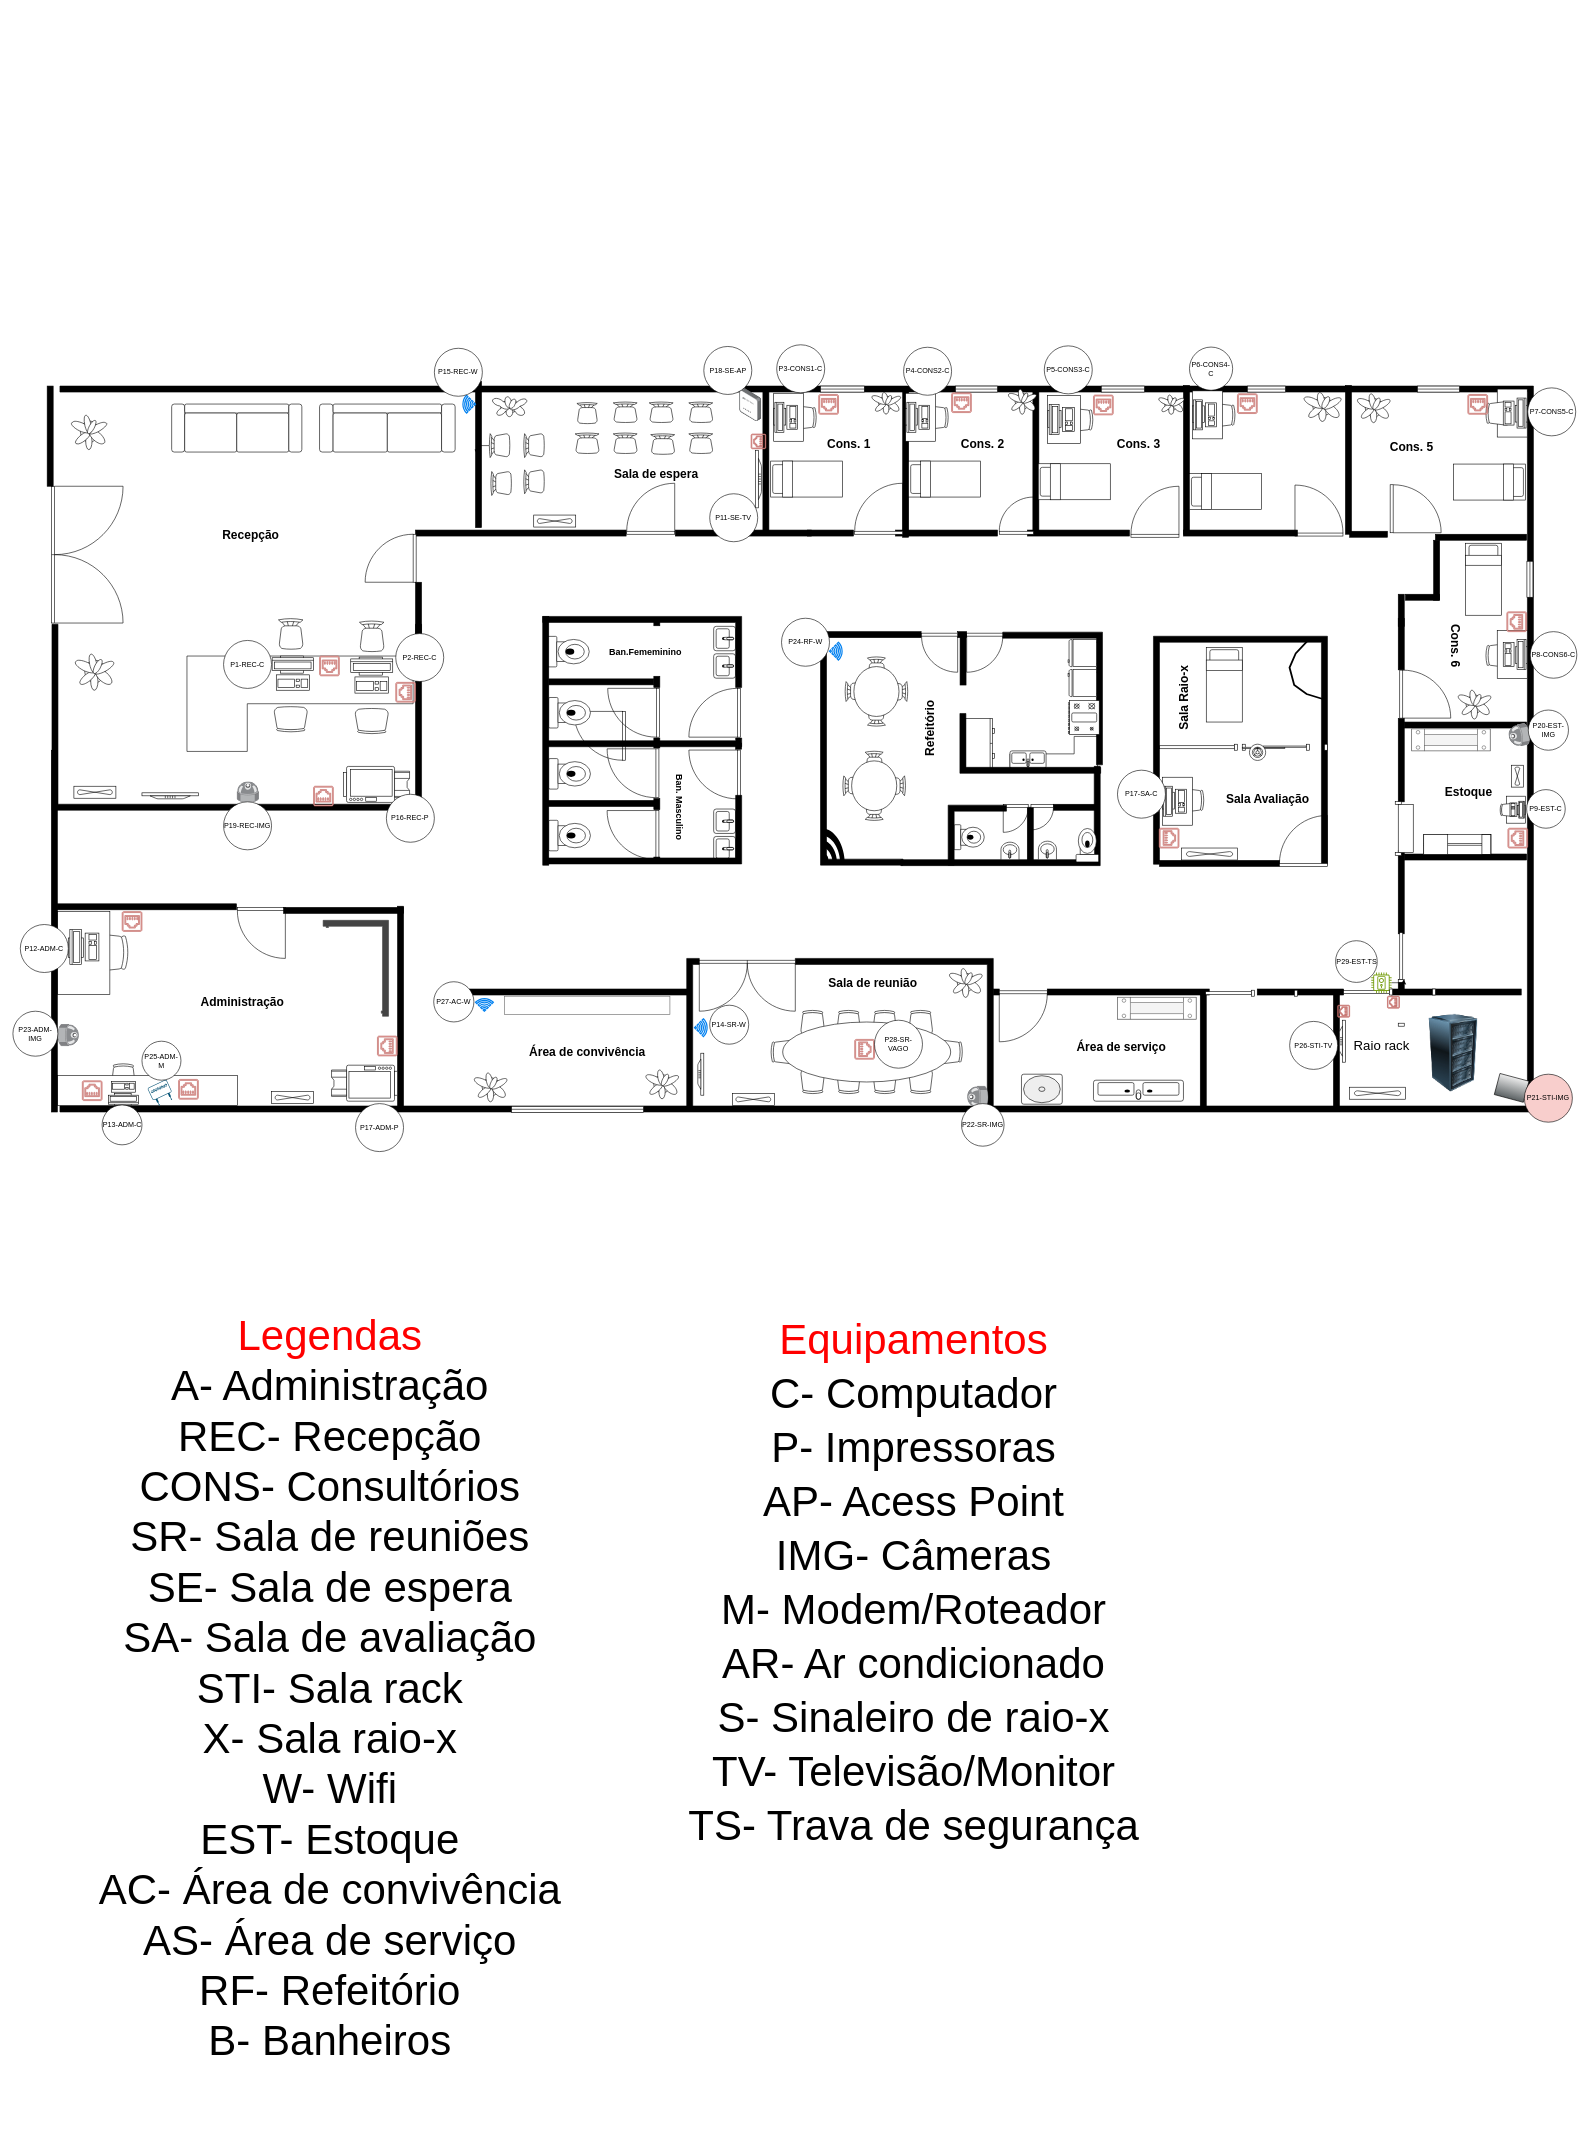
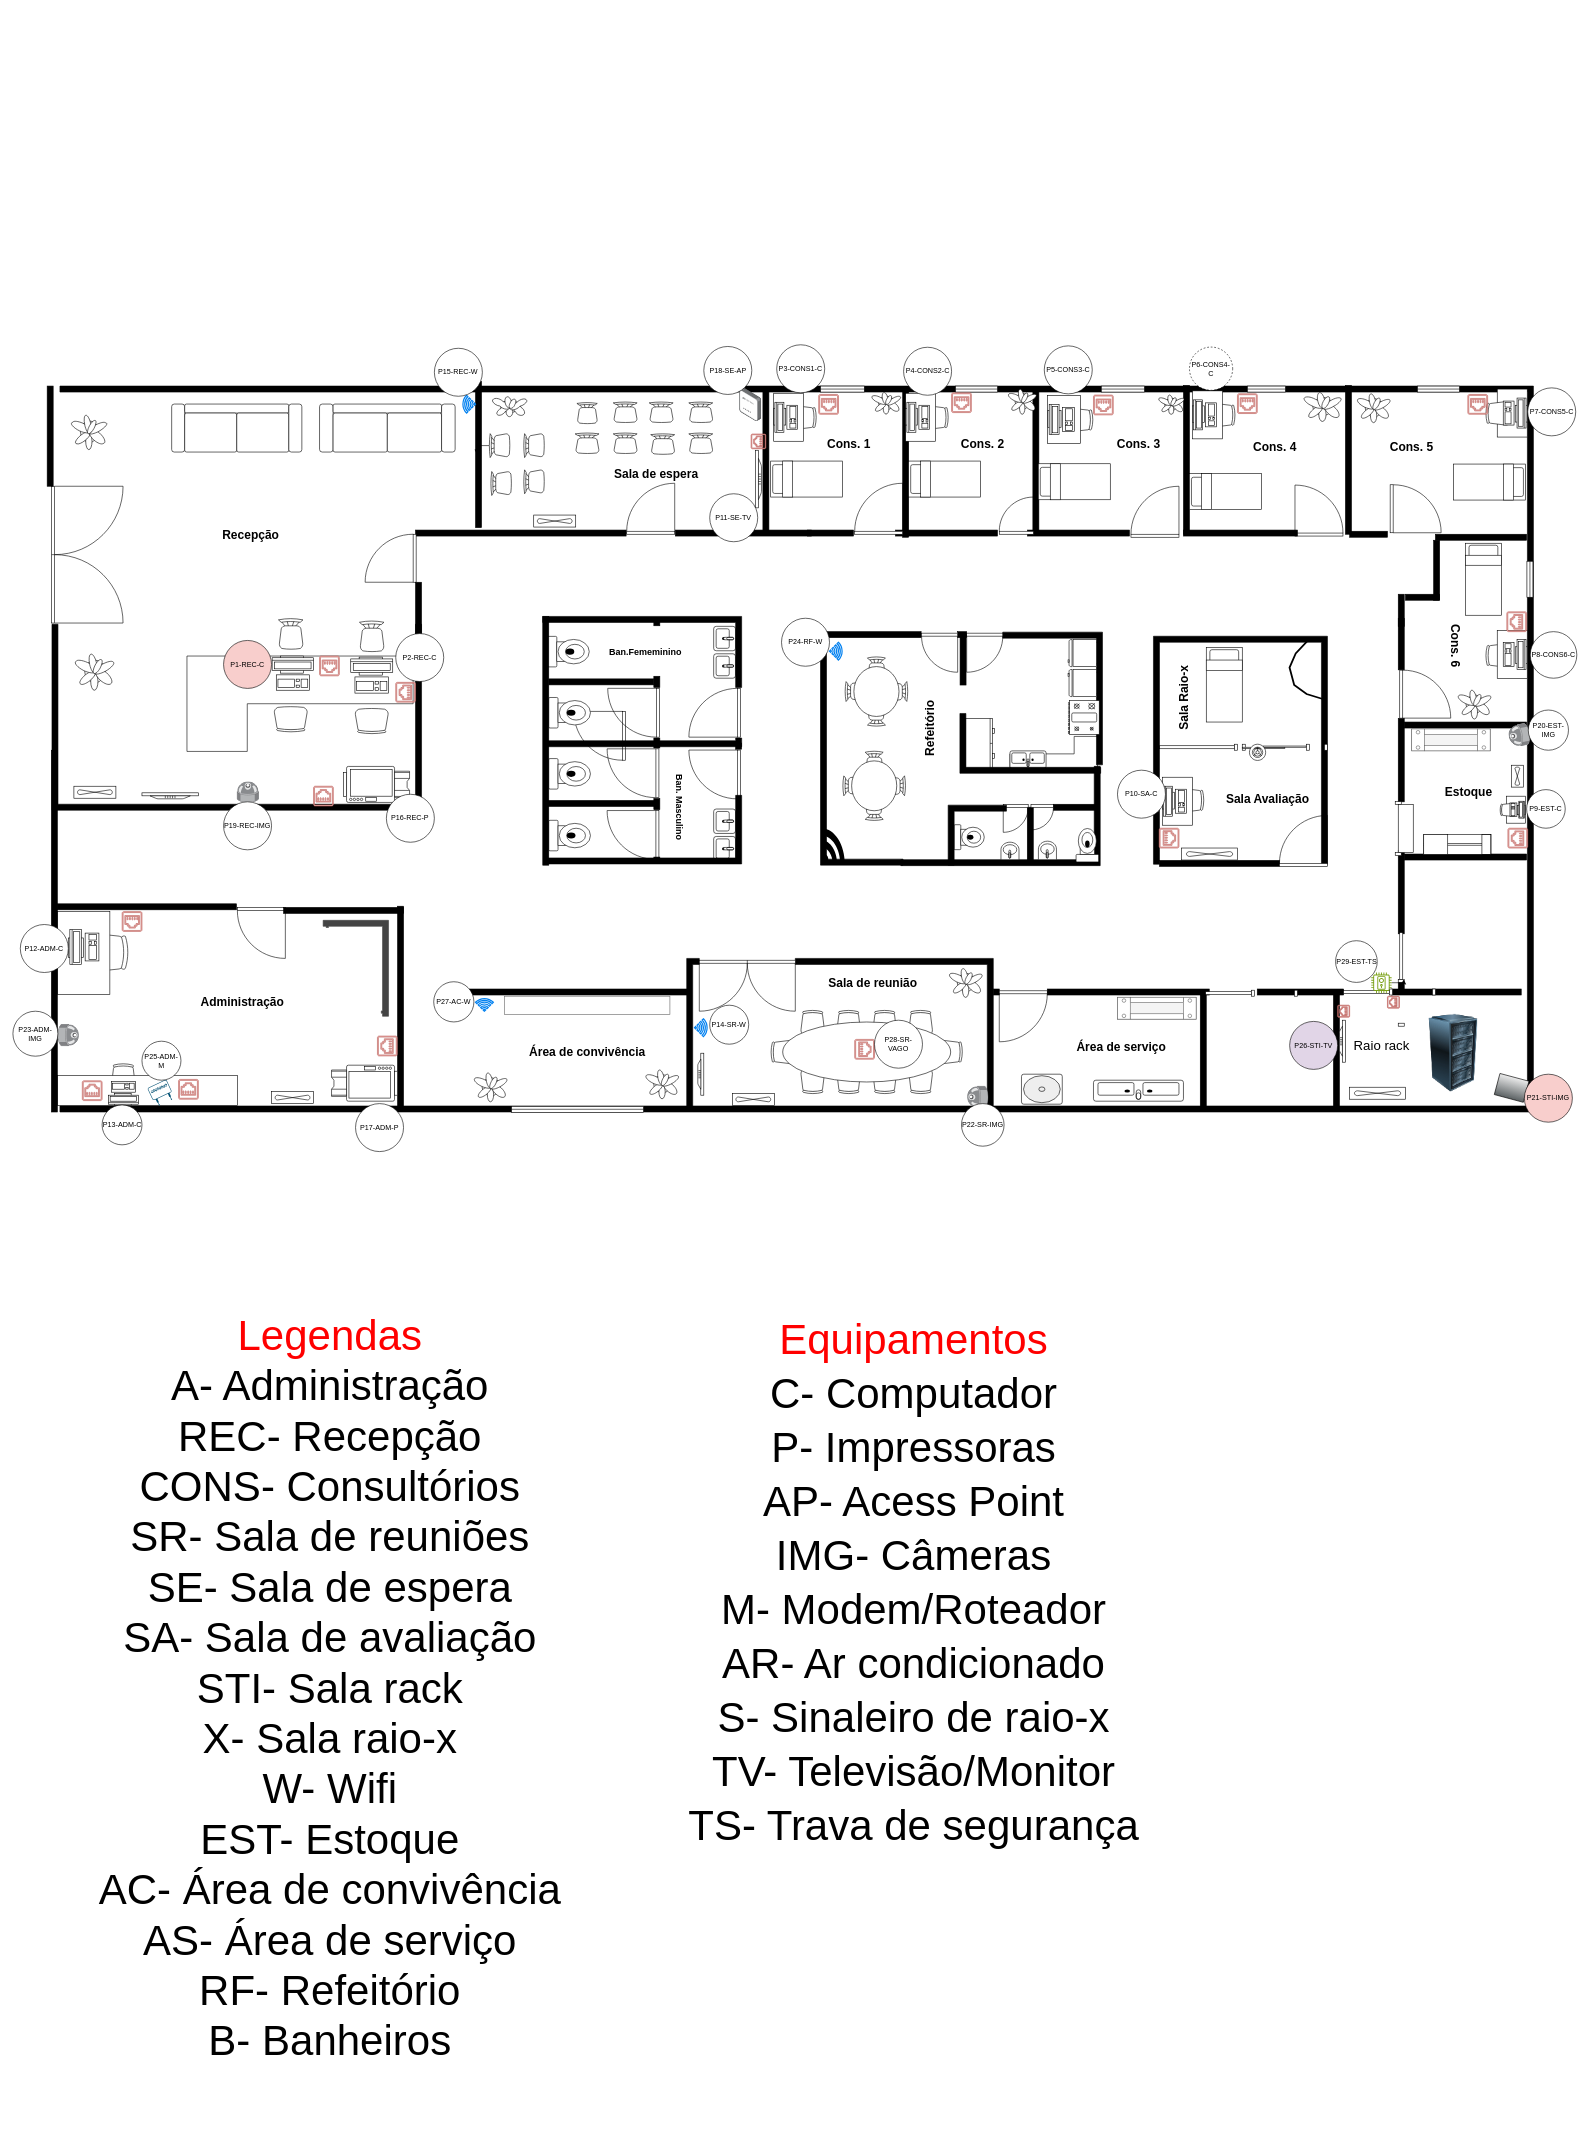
node "P6-CONS4-C": style solid -> dashed
node "Cons. 4": added
node "P1-REC-C": fillcolor #ffffff -> #f8cecc
node "P17-SA-C": label "P17-SA-C" -> "P10-SA-C"
node "P26-STI-TV": fillcolor #ffffff -> #e1d5e7
